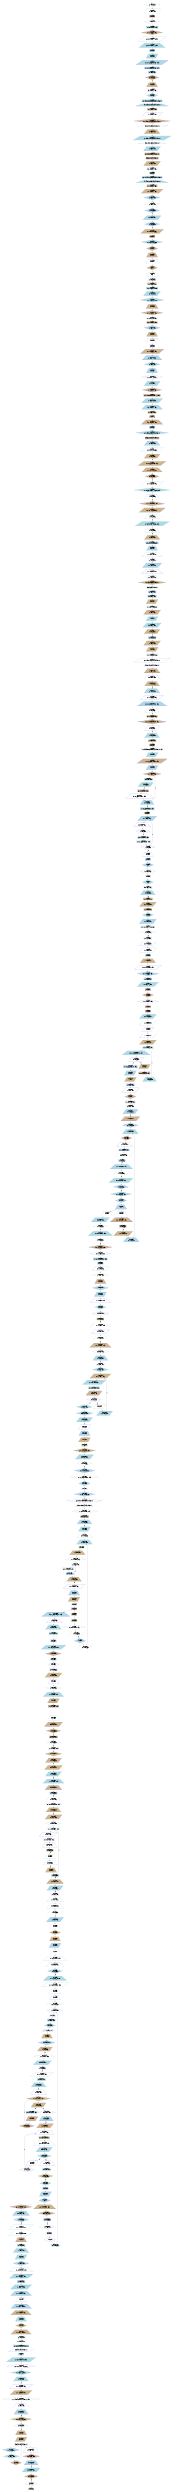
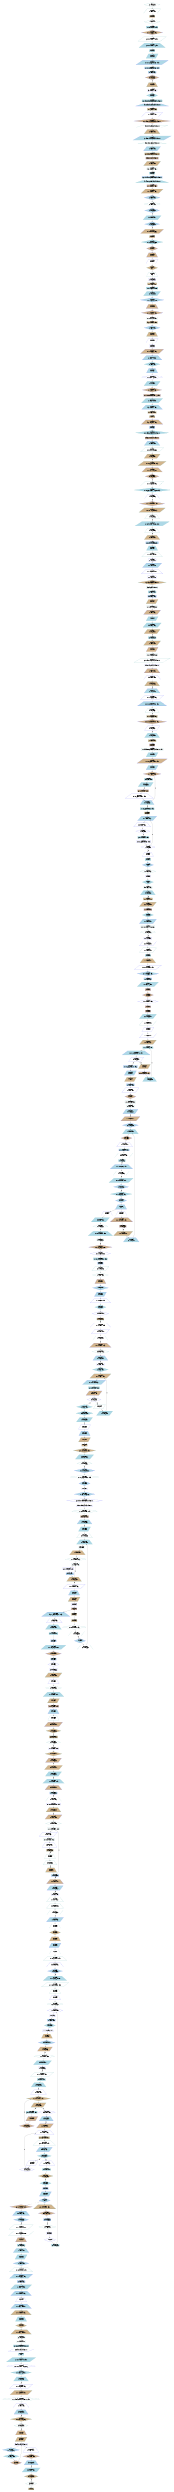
node "0x004156b2 pushl %esi": added
